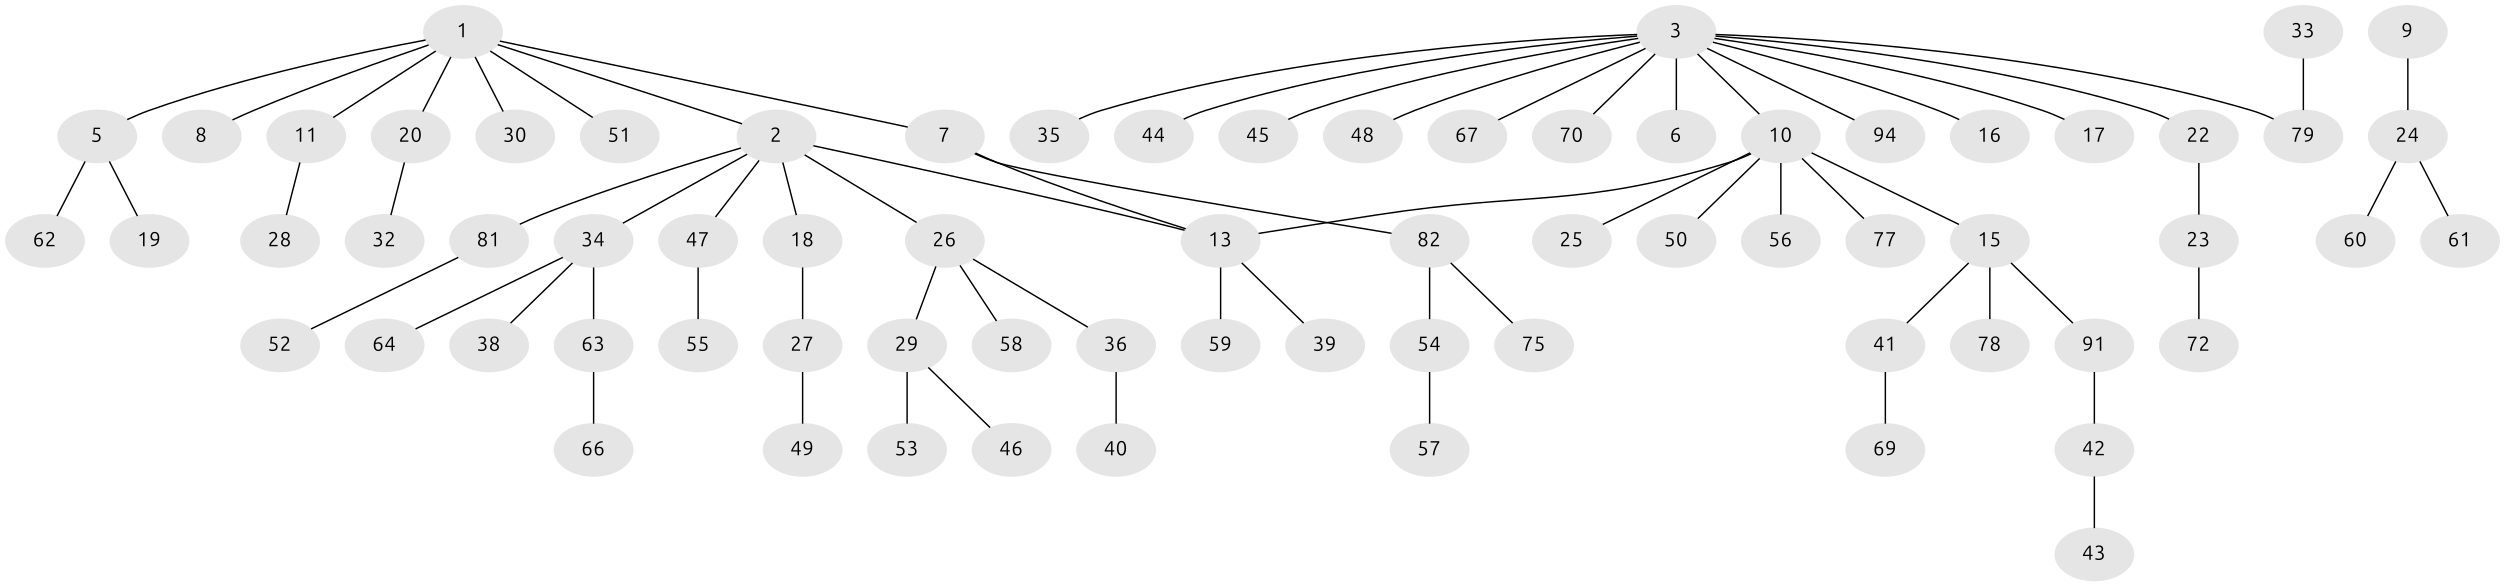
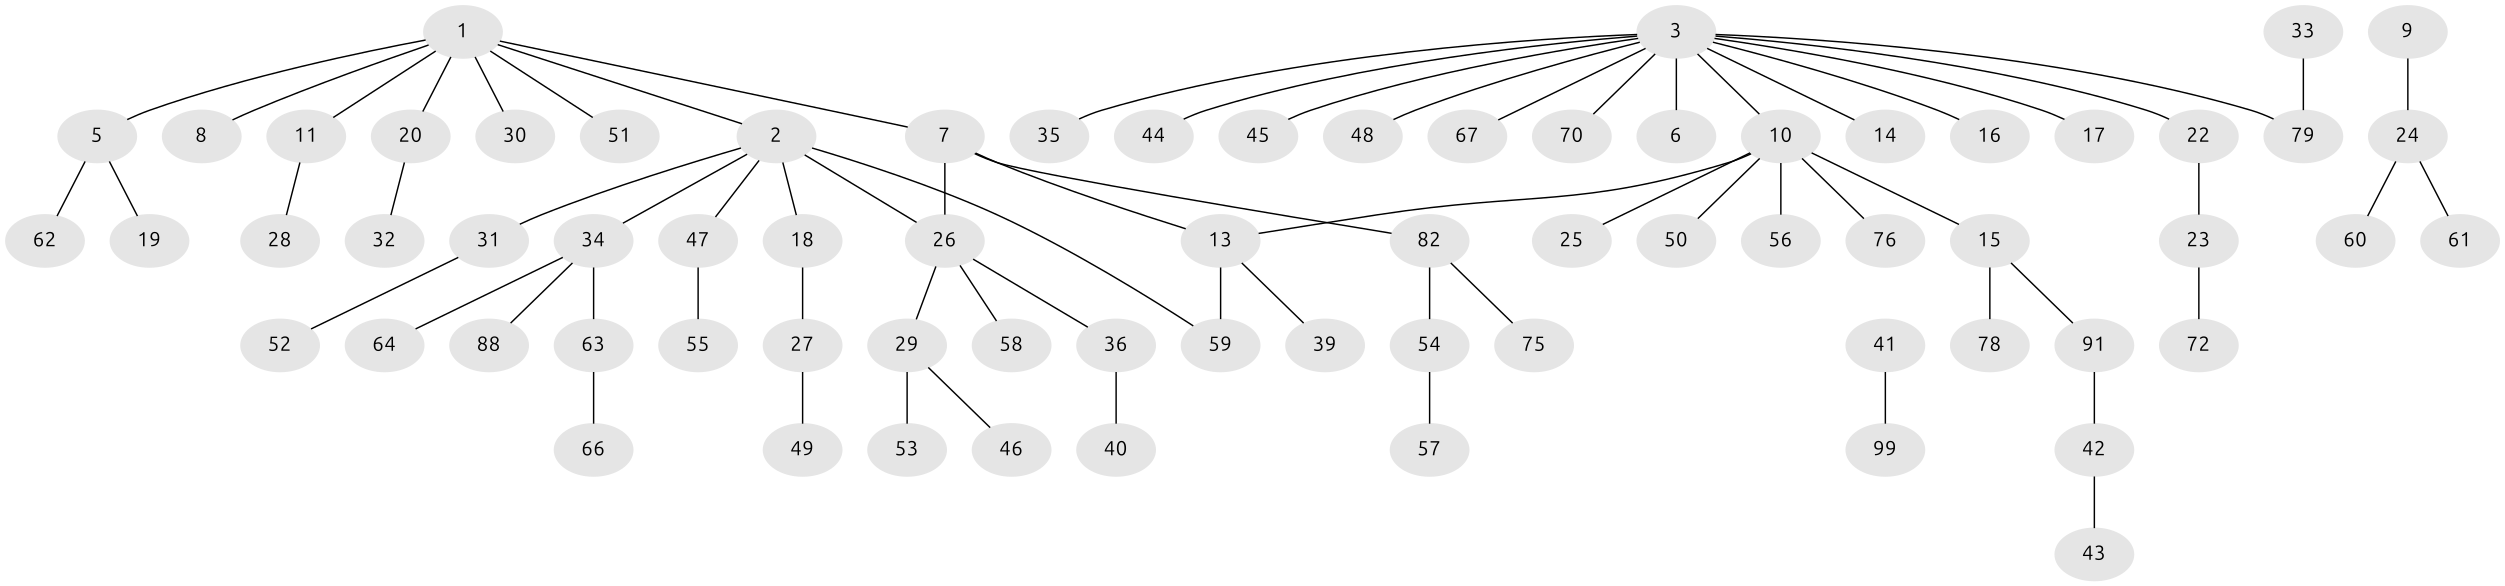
node "94": label "94" -> "14"
edge "7" -- "26": added
edge "2" -- "13": now "2" -- "59"
node "81": label "81" -> "31"
node "77": label "77" -> "76"
edge "15" -- "41": removed
node "38": label "38" -> "88"
node "69": label "69" -> "99"
